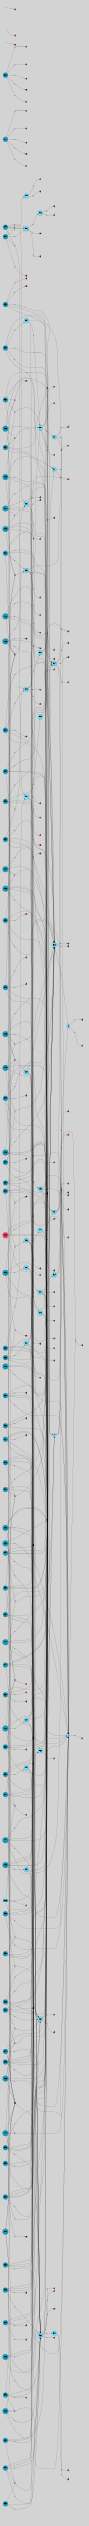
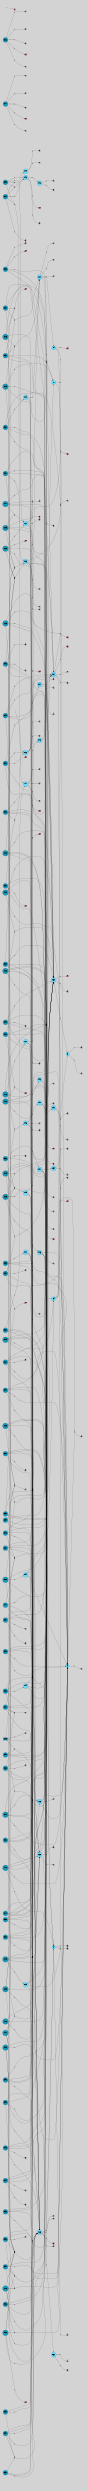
node "T972": added
node "T1019": fillcolor #ff3366 -> #1199bb
